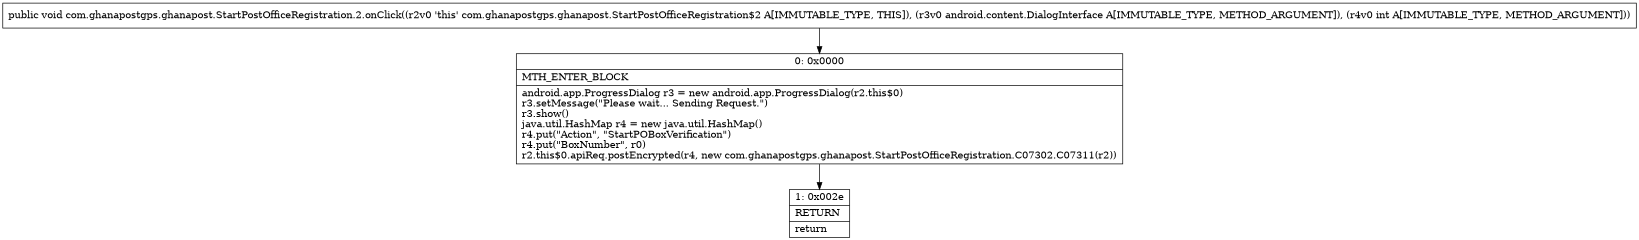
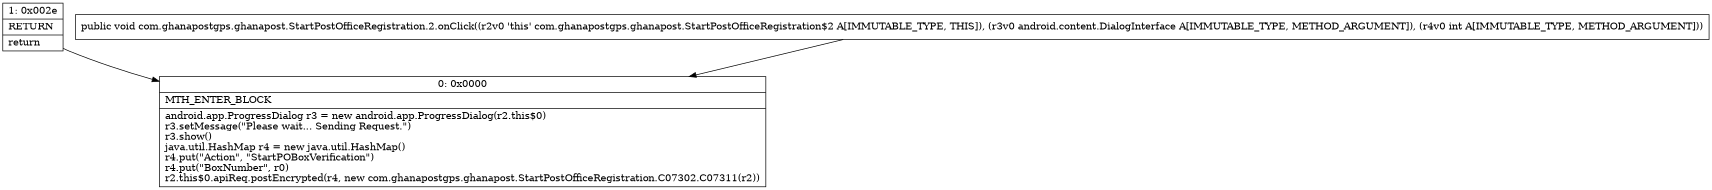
edge "0: 0x0000" -> "1: 0x002e": reversed
